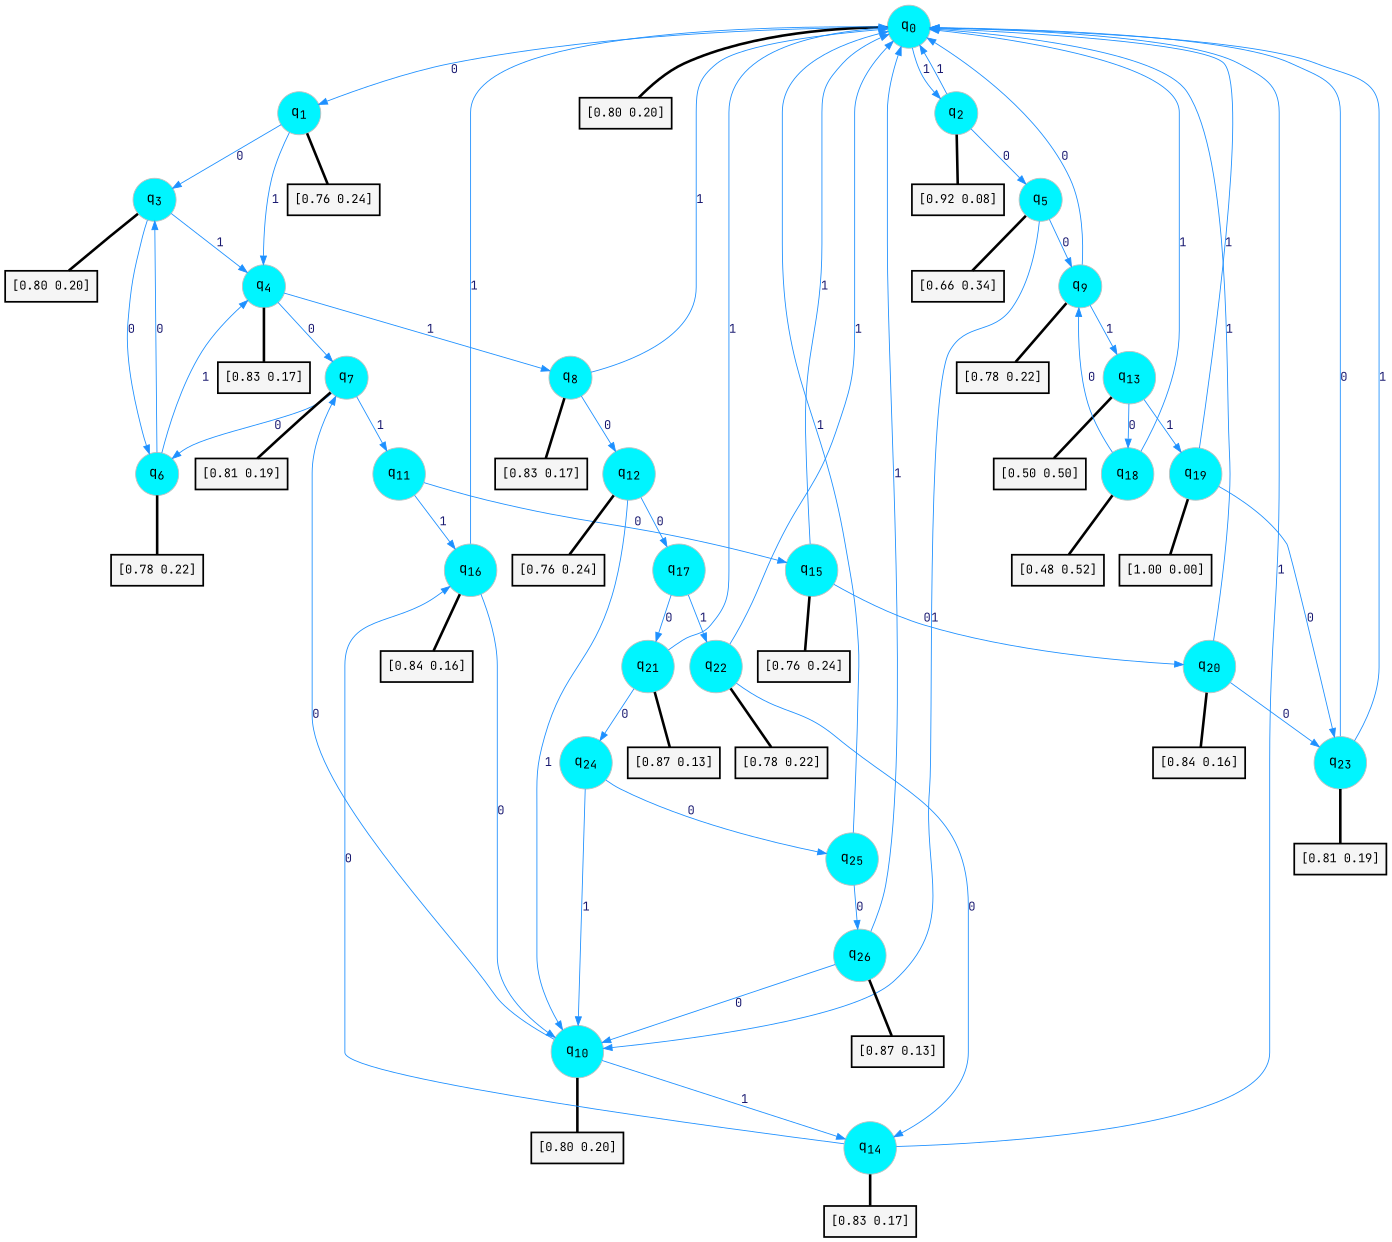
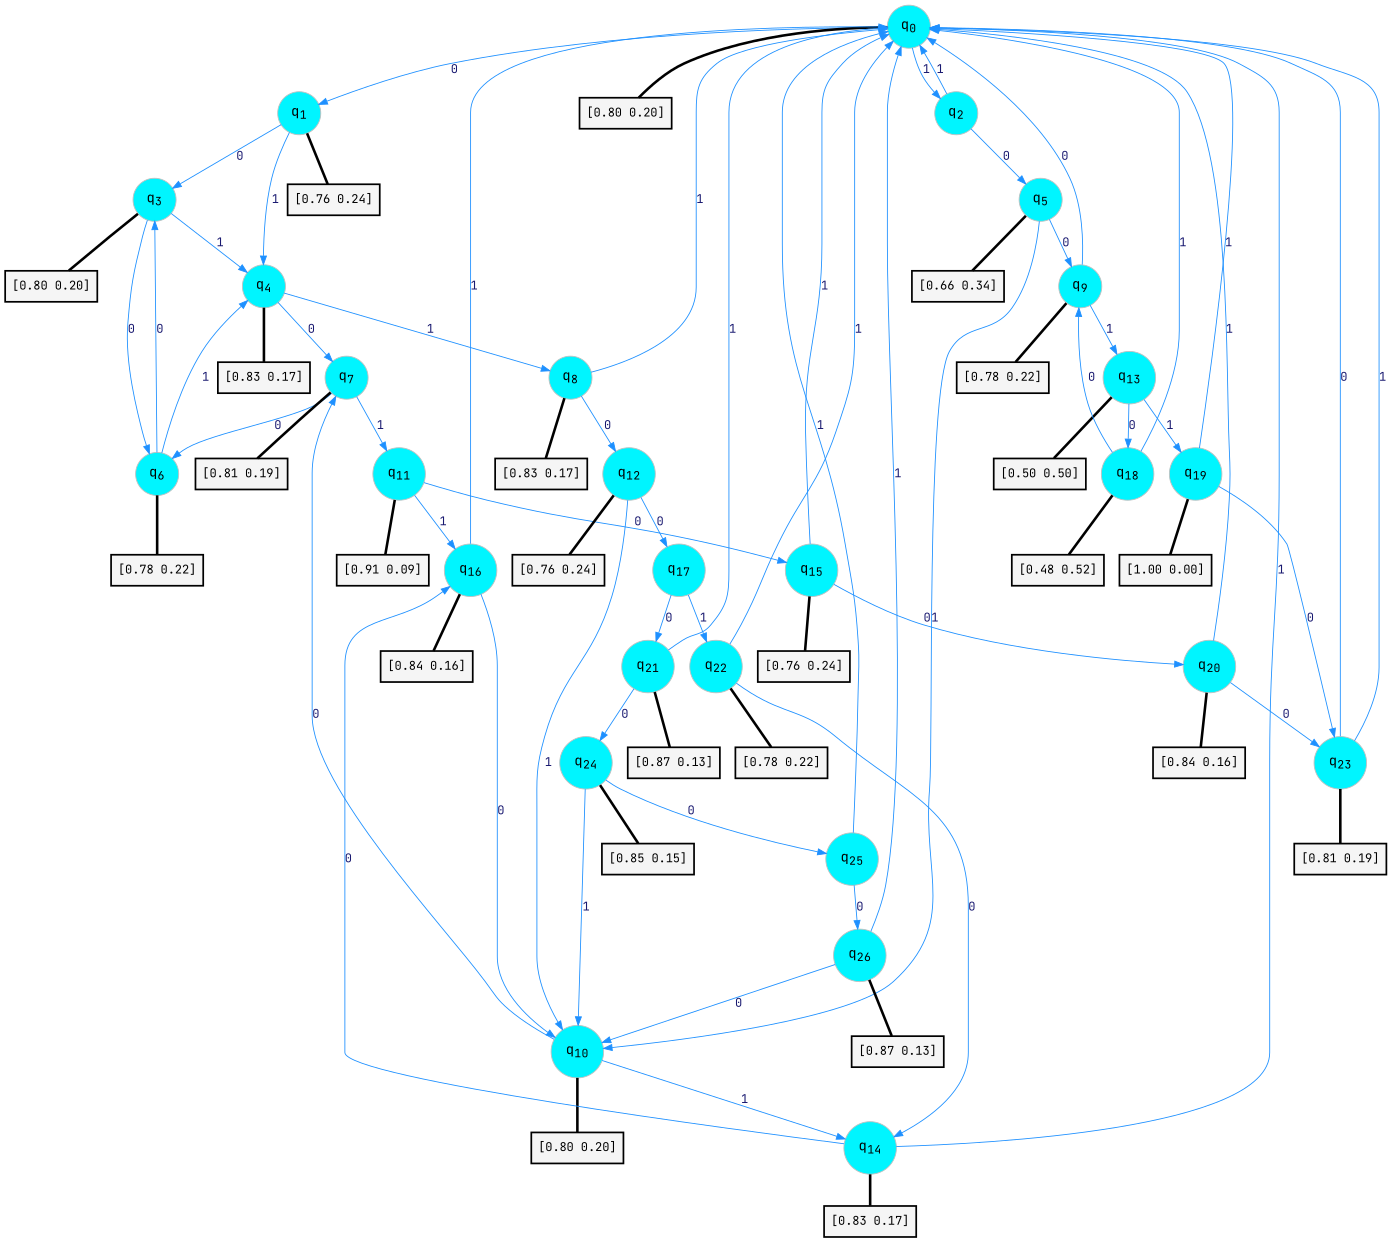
node "[0.92 0.08]": removed
node "[0.91 0.09]": added
node "[0.85 0.15]": added
